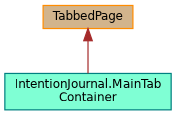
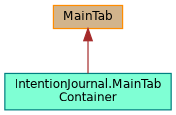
node "TabbedPage": label "TabbedPage" -> "MainTab"
